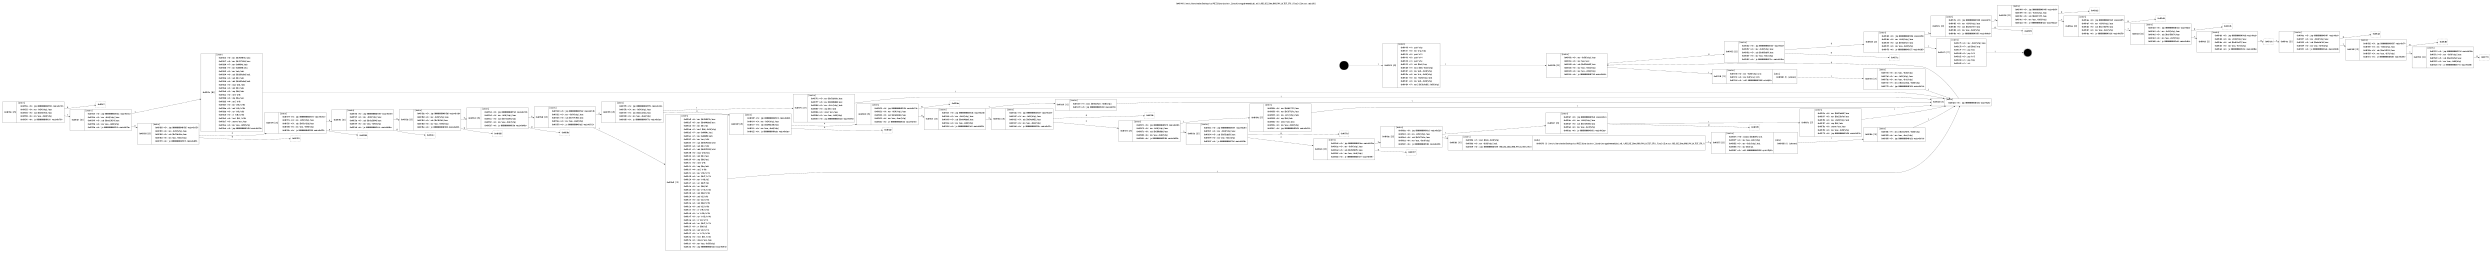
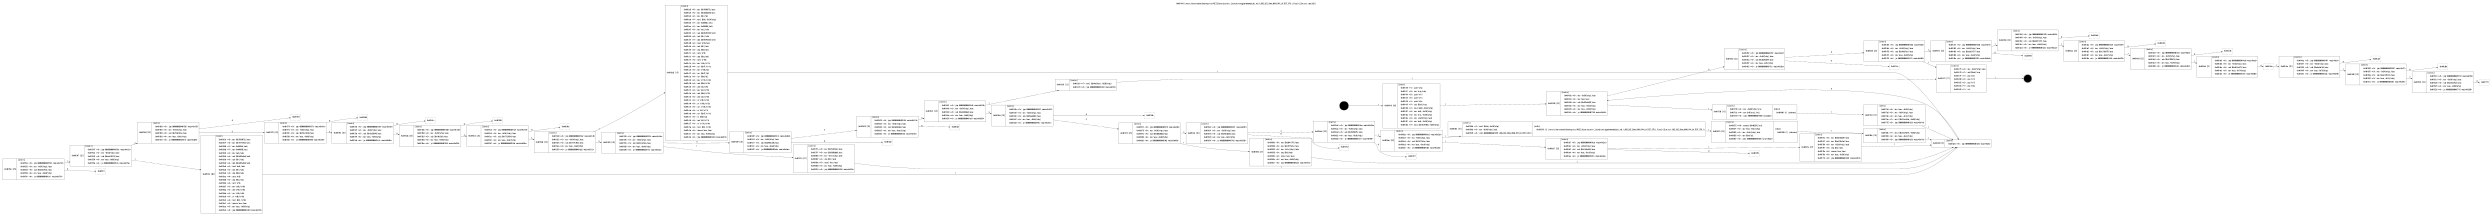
edge "0x401c69 [12]" -> "0x401d2d [5]": now "0x401c69 [12]" -> "0x401c75 [17]"
